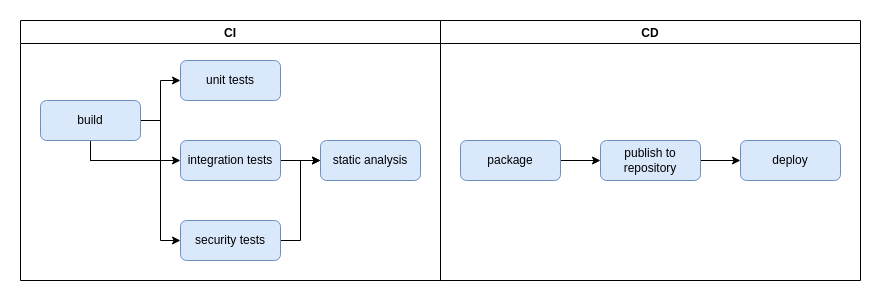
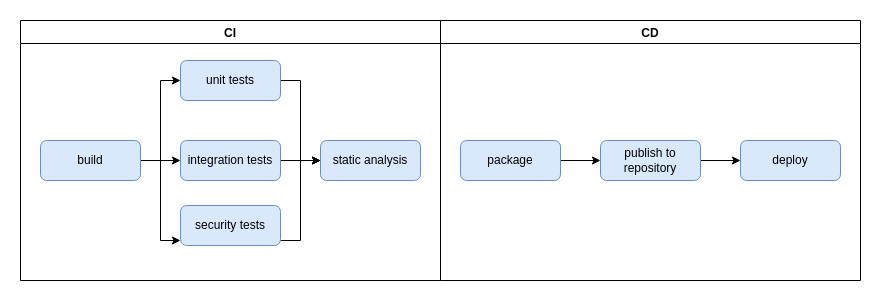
edge "unit tests" -> "static analysis": added
node "build": moved (91, 121) -> (91, 161)
node "security tests": moved (231, 241) -> (231, 226)
